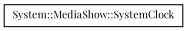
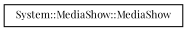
node "System::MediaShow::SystemClock": label "System::MediaShow::SystemClock" -> "System::MediaShow::MediaShow"
